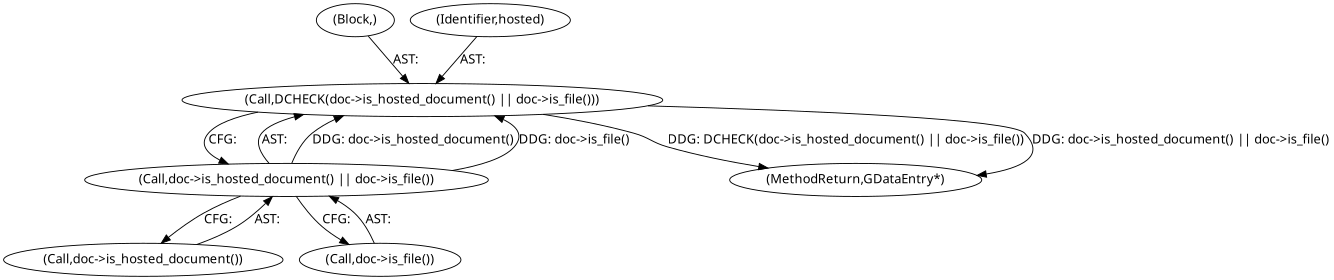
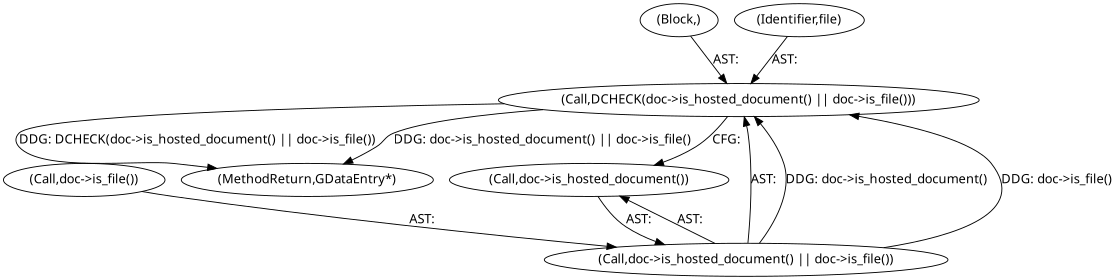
node "(Identifier,hosted)": label "(Identifier,hosted)" -> "(Identifier,file)"
edge "(Call,DCHECK(doc->is_hosted_document() || doc->is_file()))" -> "(Call,doc->is_hosted_document() || doc->is_file())": now "(Call,DCHECK(doc->is_hosted_document() || doc->is_file()))" -> "(Call,doc->is_hosted_document())"
edge "(Call,doc->is_hosted_document() || doc->is_file())" -> "(Call,doc->is_hosted_document())": label "CFG: " -> "AST: "
edge "(Call,doc->is_hosted_document() || doc->is_file())" -> "(Call,doc->is_file())": removed, label "CFG:"
